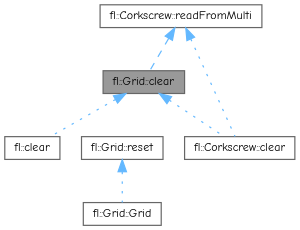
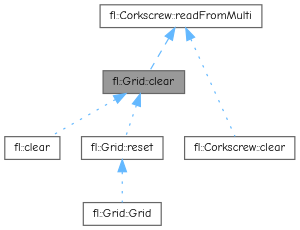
edge "fl::Corkscrew::clear" -> "fl::Grid::clear": now "fl::Grid::reset" -> "fl::Grid::clear"
